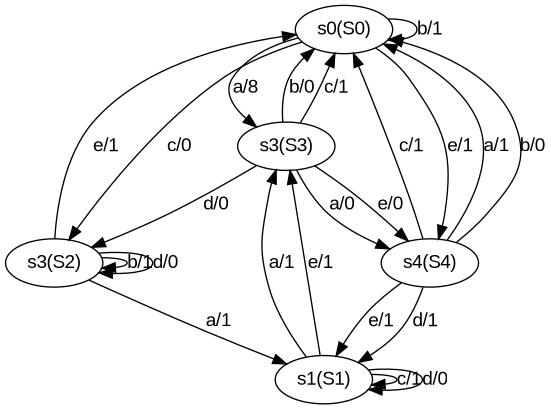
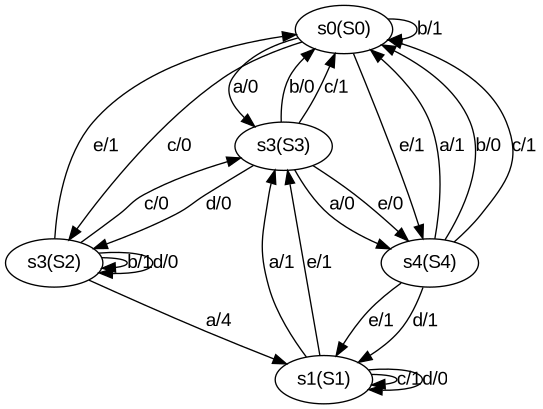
edge "s0(S0)" -> "s3(S3)": label "a/8" -> "a/0"
edge "s3(S2)" -> "s3(S3)": added, label "c/0"
edge "s3(S2)" -> "s1(S1)": label "a/1" -> "a/4"
